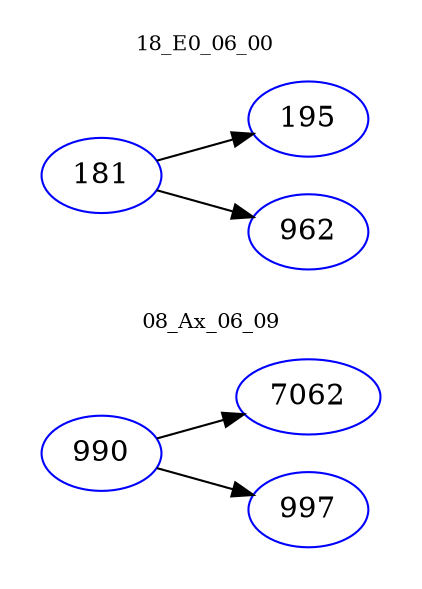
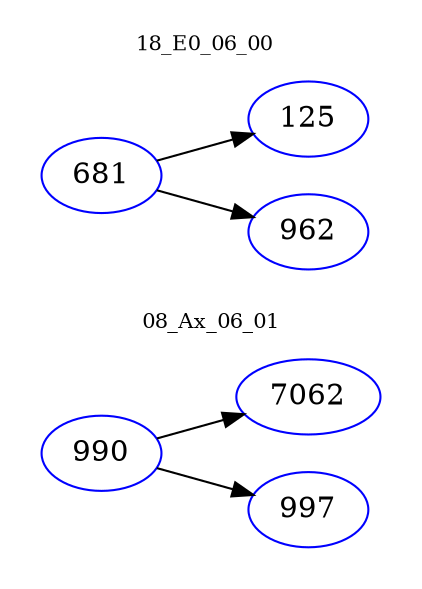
node "195": label "195" -> "125"
node "181": label "181" -> "681"
cluster "08_Ax_06_09": label "08_Ax_06_09" -> "08_Ax_06_01"
